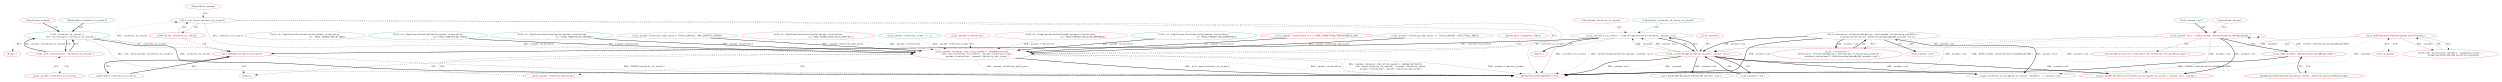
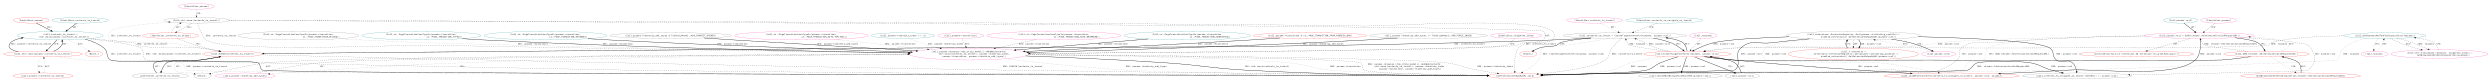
node "(Identifier,contents_to_strip_or_insert)": label "(Identifier,contents_to_strip_or_insert)" -> "(Identifier,contents_to_navigate_or_insert)"
node "(Call,GetBrowserAndTabForDisposition(*params))": color deeppink -> teal
edge "(Call,std::move(params->contents_to_insert))" -> "(GetExtensionOrAppByURL,void)": added, label "DDG: params->contents_to_insert"
